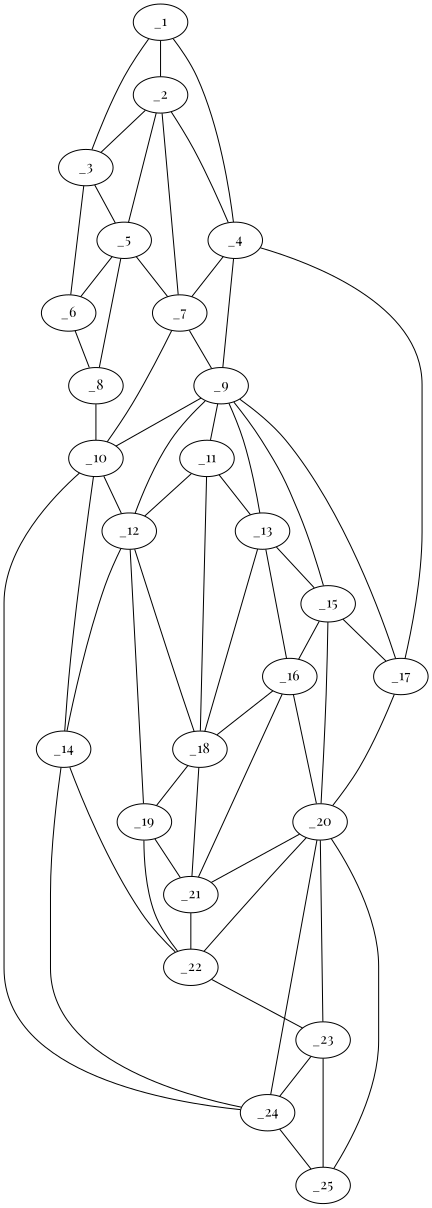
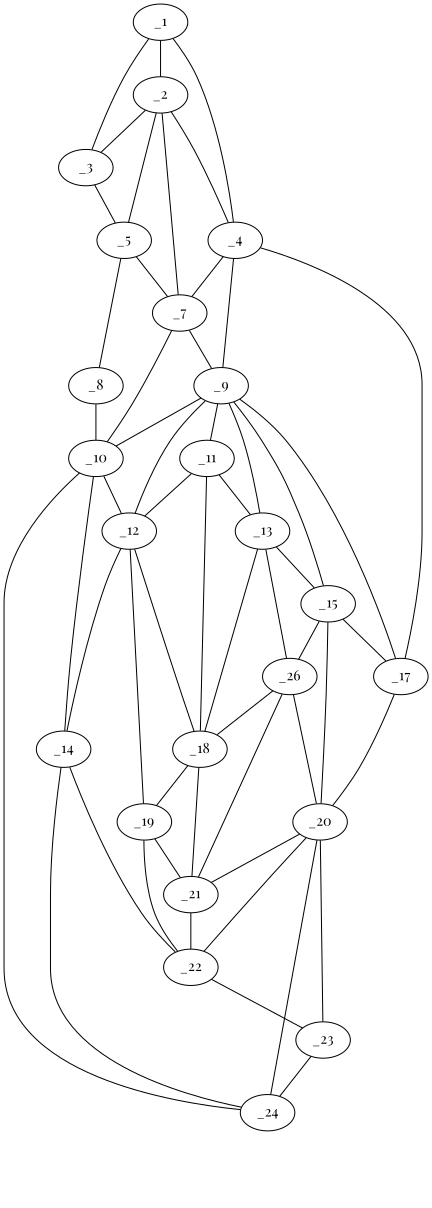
node "_6": removed
node "_16": label "_16" -> "_26"
node "_25": removed
